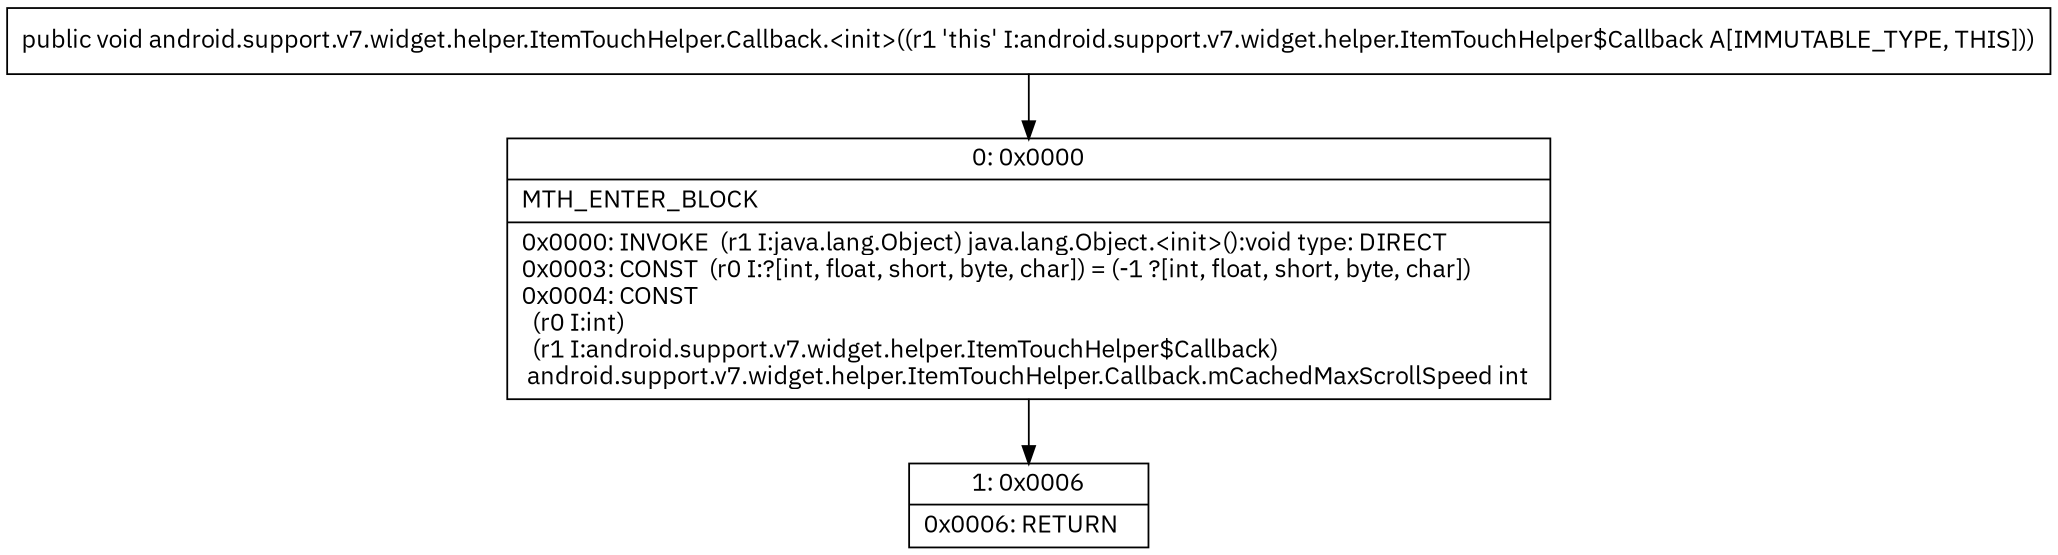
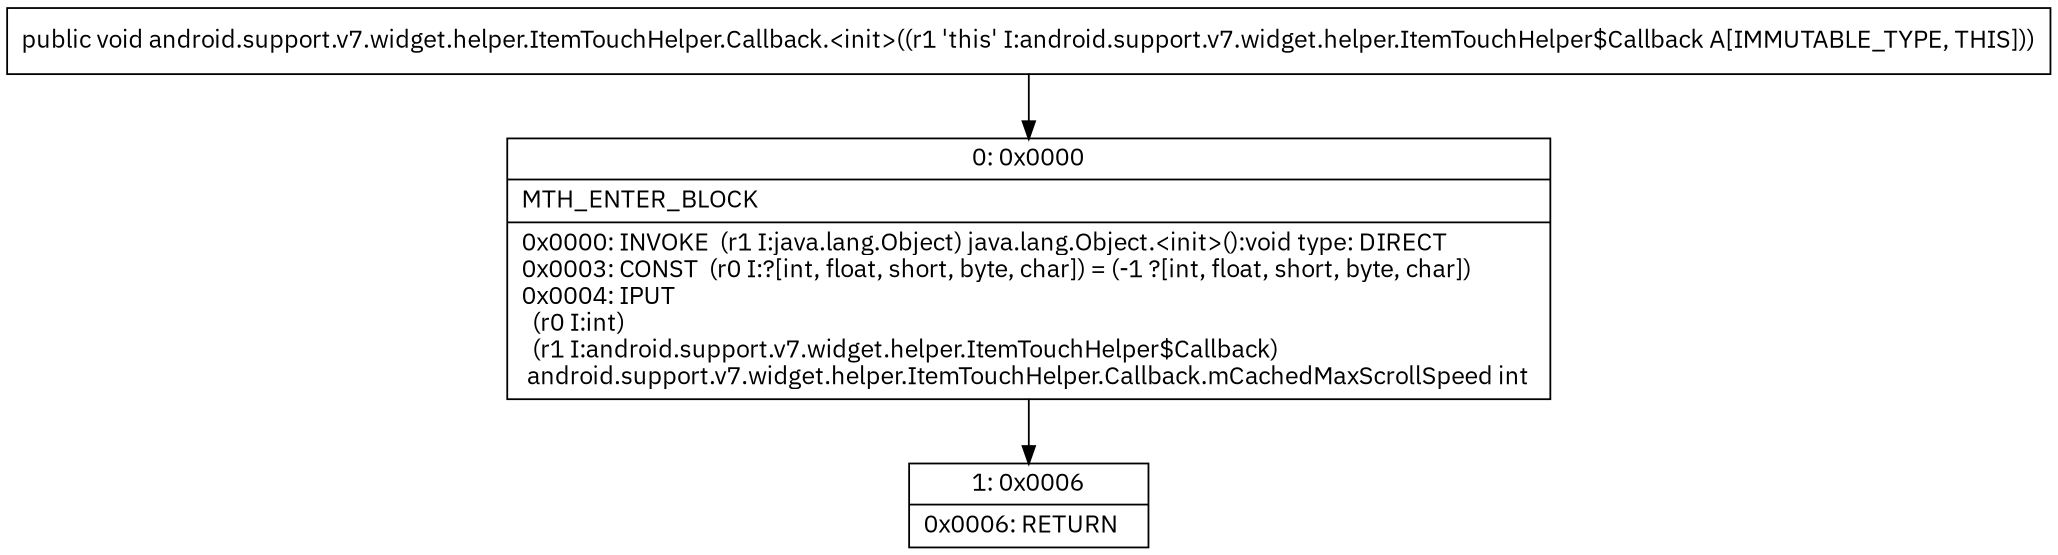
node "0: 0x0000": text "0x0004: CONST" -> "0x0004: IPUT"
